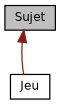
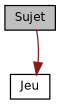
edge "Jeu" -> "Sujet": reversed
